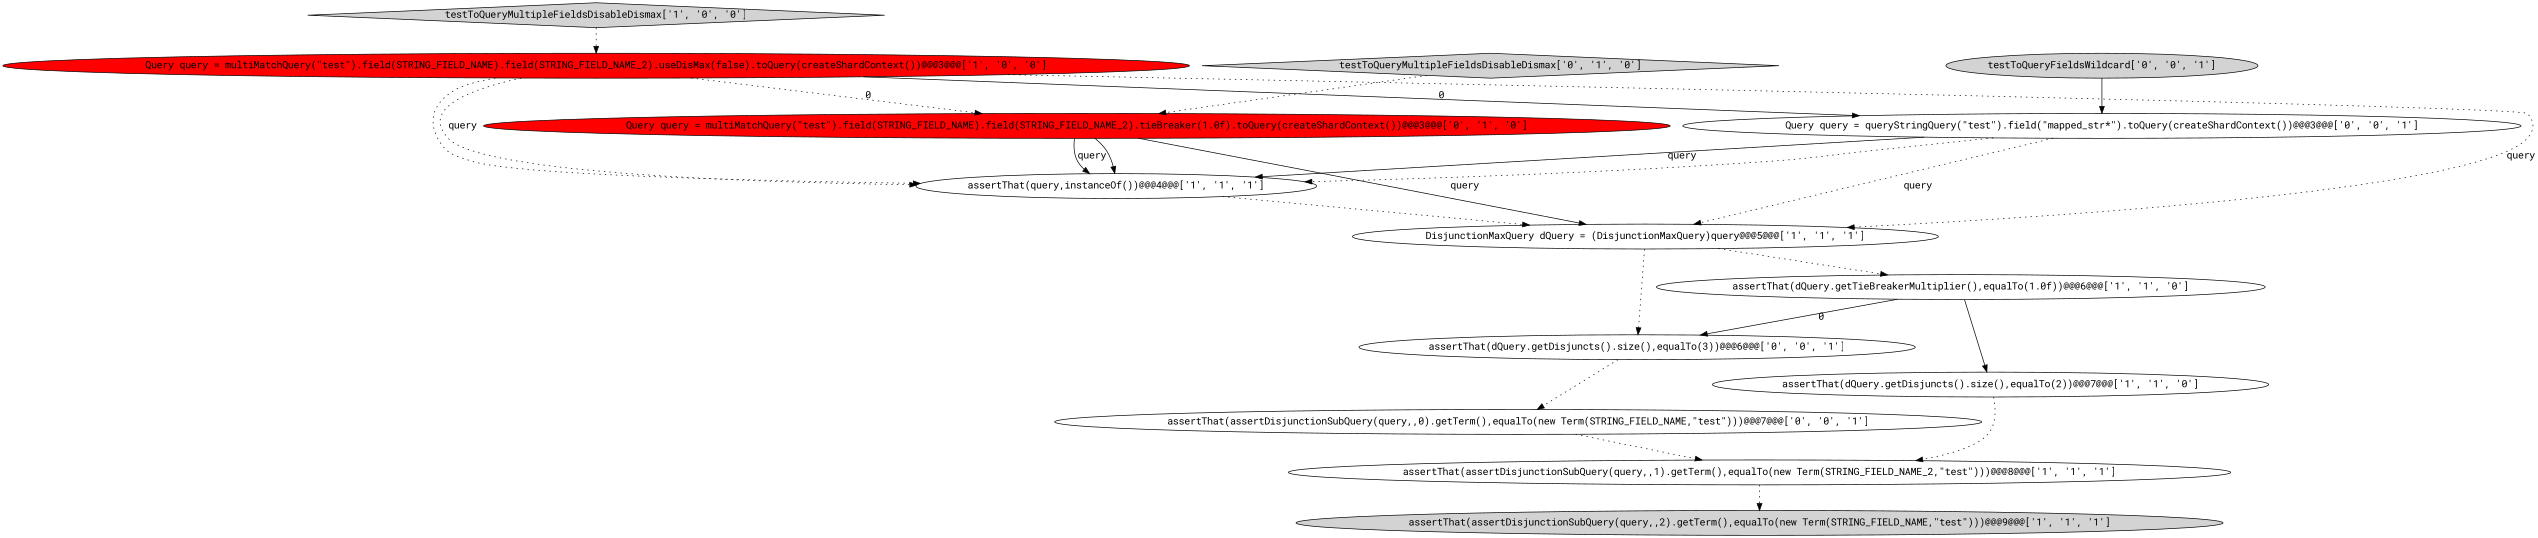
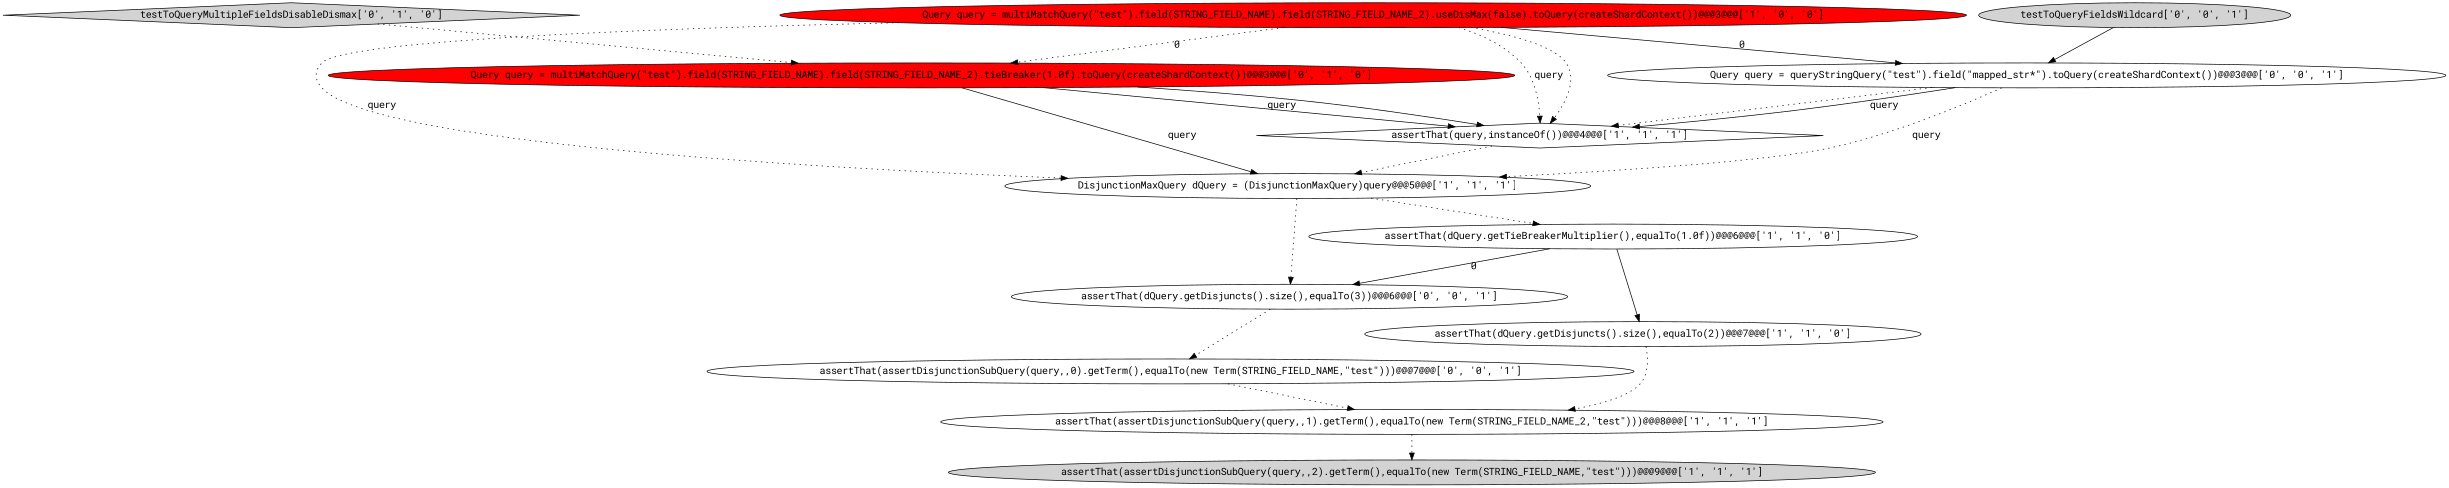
node "testToQueryMultipleFieldsDisableDismax['1', '0', '0']": removed
node "assertThat(query,instanceOf())@@@4@@@['1', '1', '1']": shape ellipse -> diamond
